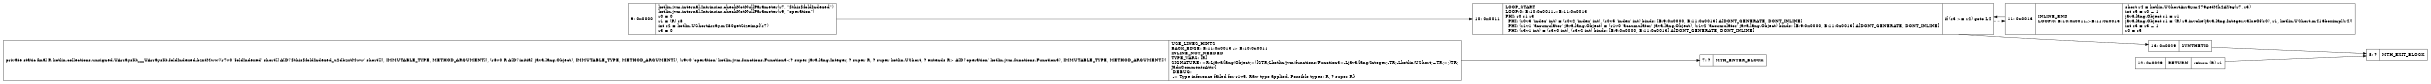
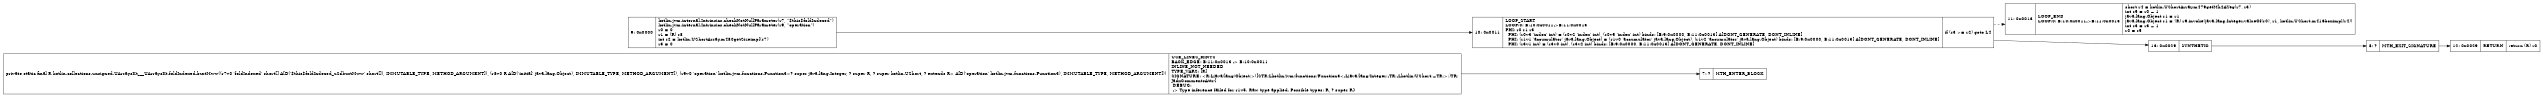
node "11: 0x0013": text "INLINE_END" -> "LOOP_END"
edge "11: 0x0013" -> "10: 0x0011": removed
node "8: ?": text "MTH_EXIT_BLOCK" -> "MTH_EXIT_SIGNATURE"
edge "12: 0x0029" -> "8: ?": reversed
node "12: 0x0029": text "return (R) r1" -> "return (R) r0"
